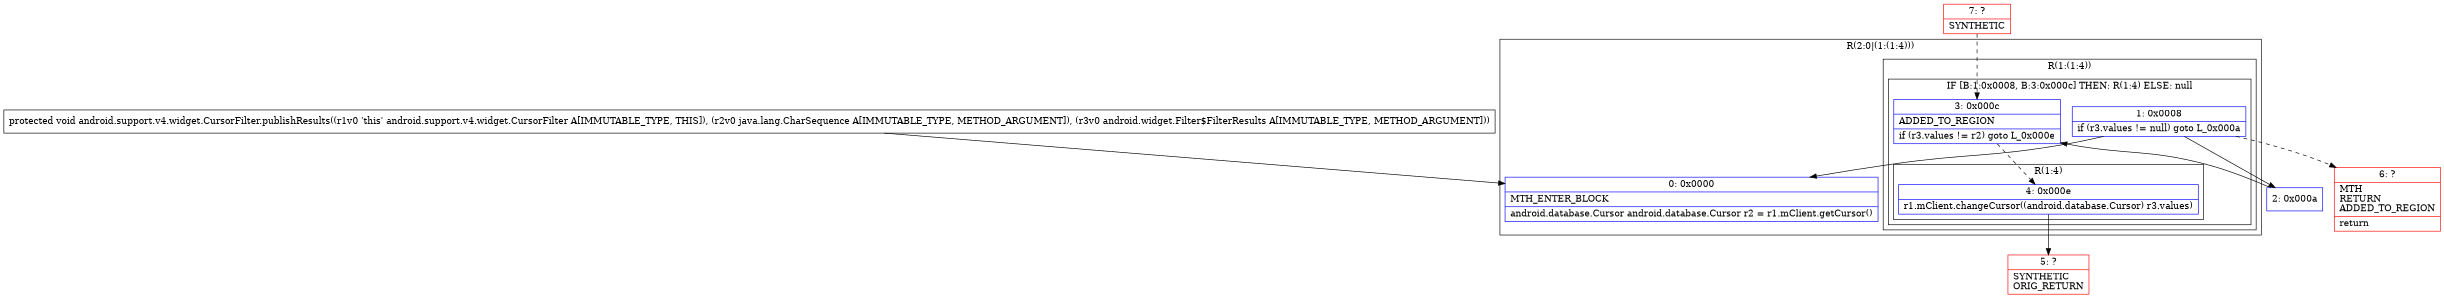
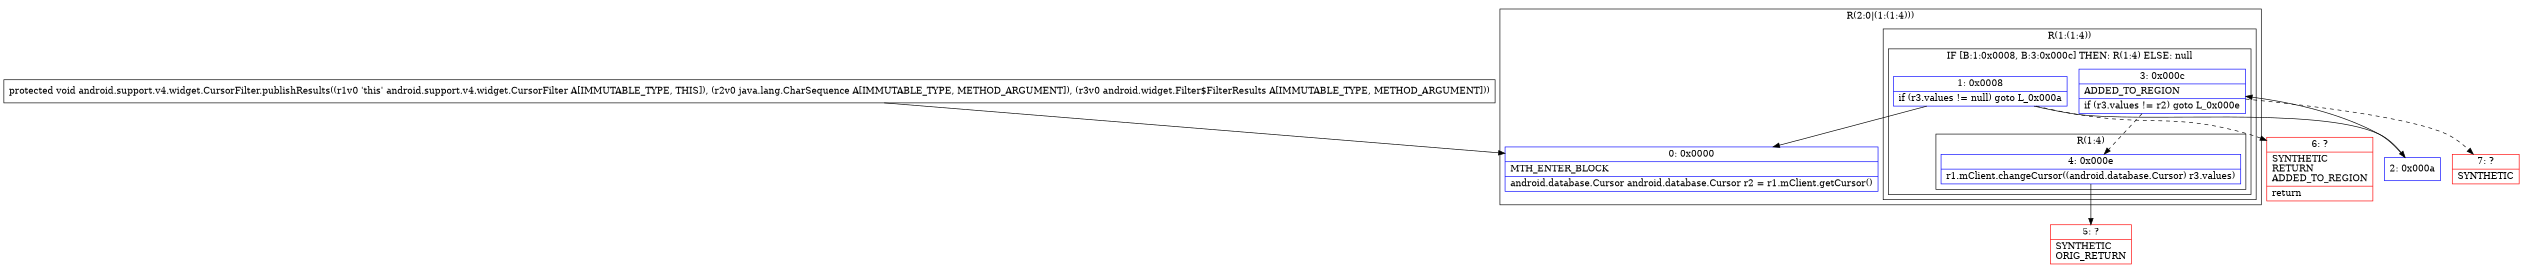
edge "7: ?" -> "3: 0x000c": reversed
node "6: ?": text "MTH" -> "SYNTHETIC"
